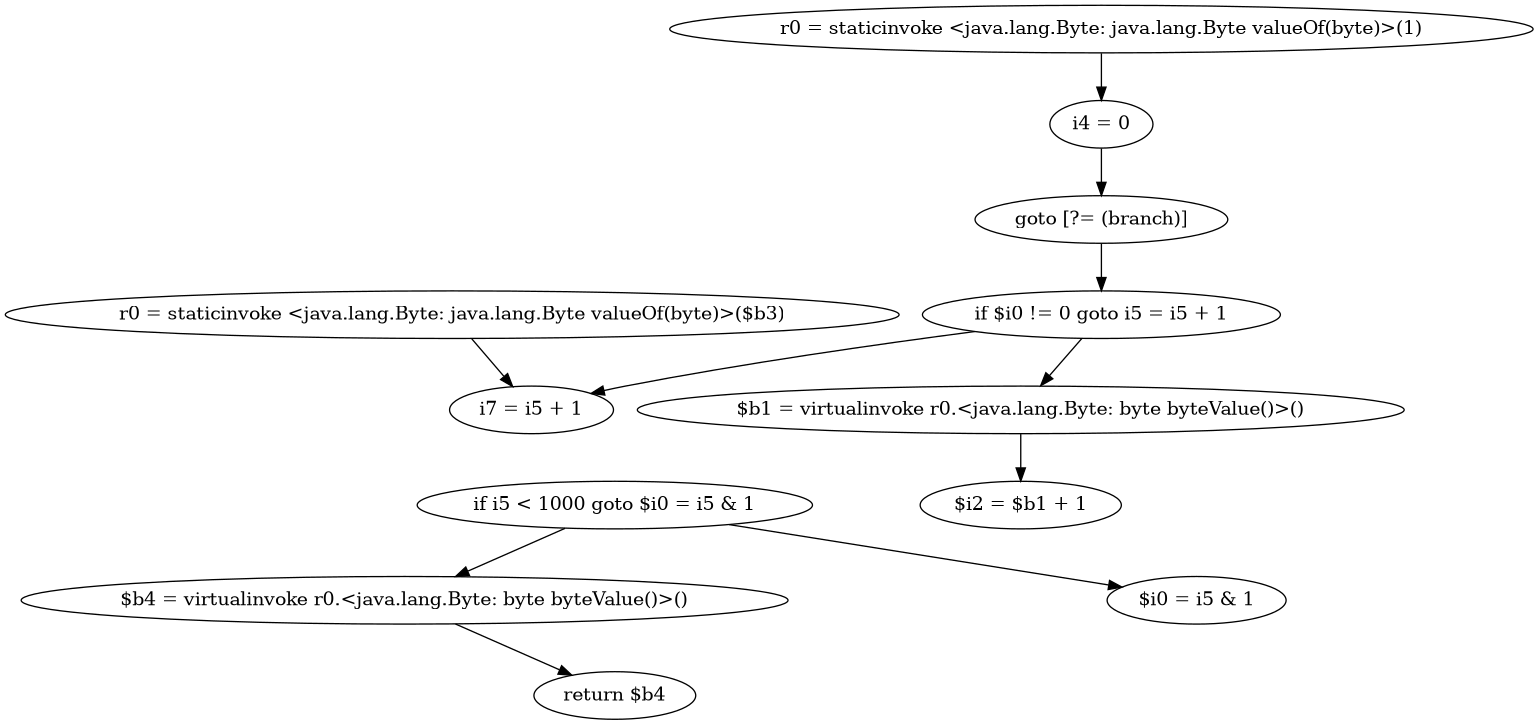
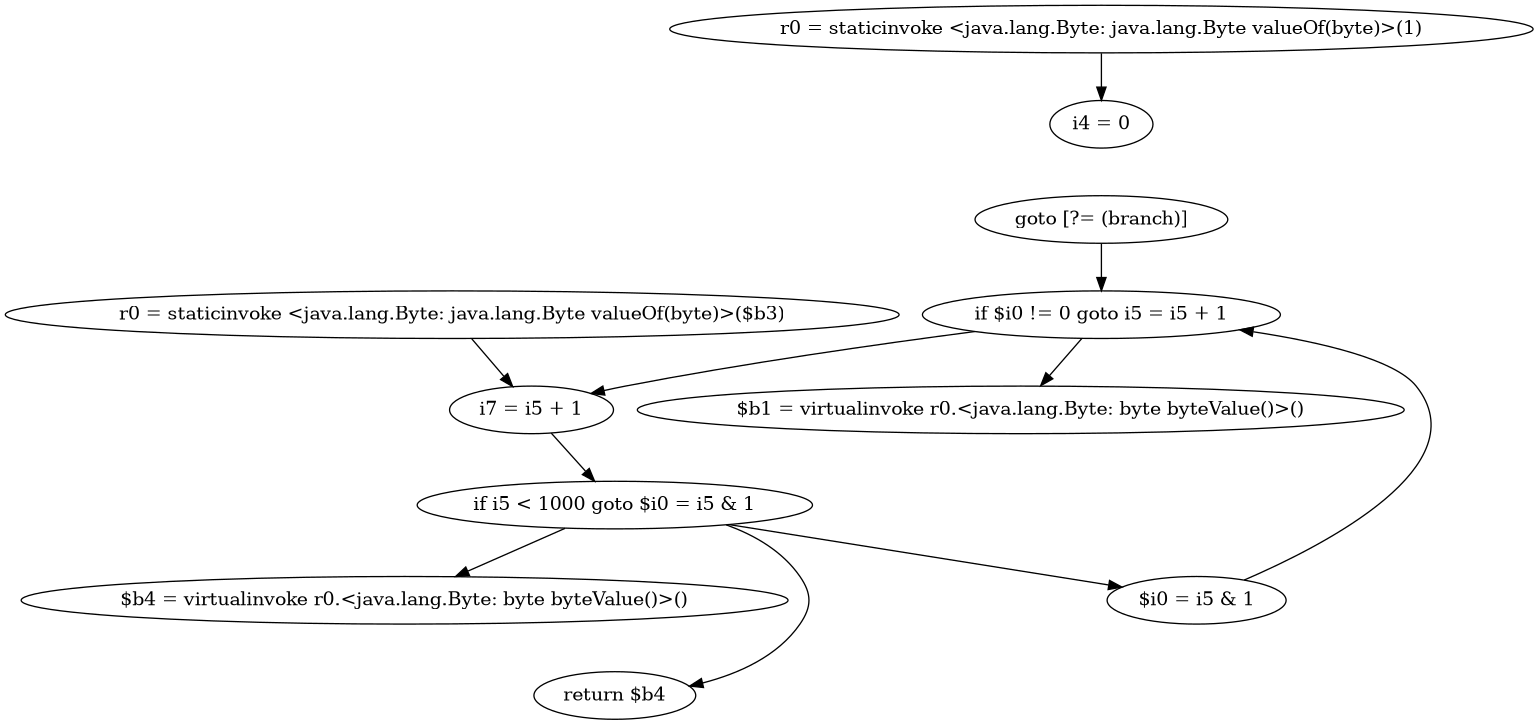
edge "i4 = 0" -> "goto [?= (branch)]": removed
edge "$i0 = i5 & 1" -> "if $i0 != 0 goto i5 = i5 + 1": added
edge "i7 = i5 + 1" -> "if i5 < 1000 goto $i0 = i5 & 1": added
node "$i2 = $b1 + 1": removed
edge "$b4 = virtualinvoke r0.<java.lang.Byte: byte byteValue()>()" -> "return $b4": now "if i5 < 1000 goto $i0 = i5 & 1" -> "return $b4"
